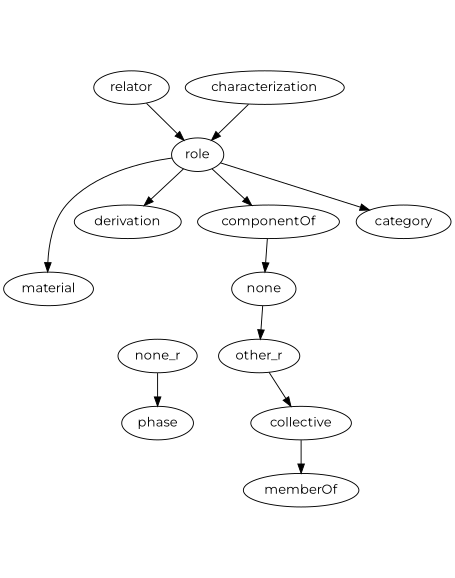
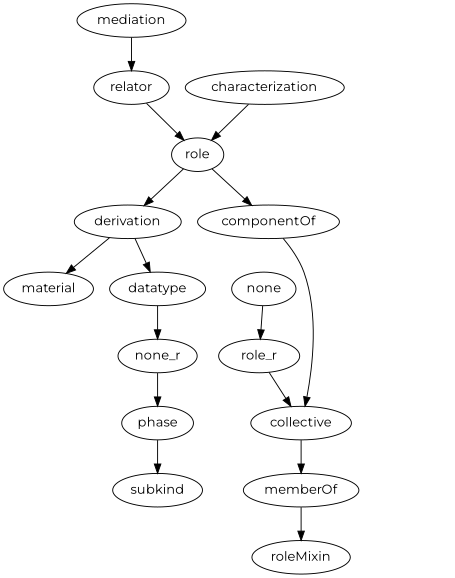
node "mediation": added
edge "role" -> "material": now "derivation" -> "material"
node "category": removed
edge "componentOf" -> "none": now "componentOf" -> "collective"
node "datatype": added
node "other_r": label "other_r" -> "role_r"
node "subkind": added
node "roleMixin": added
